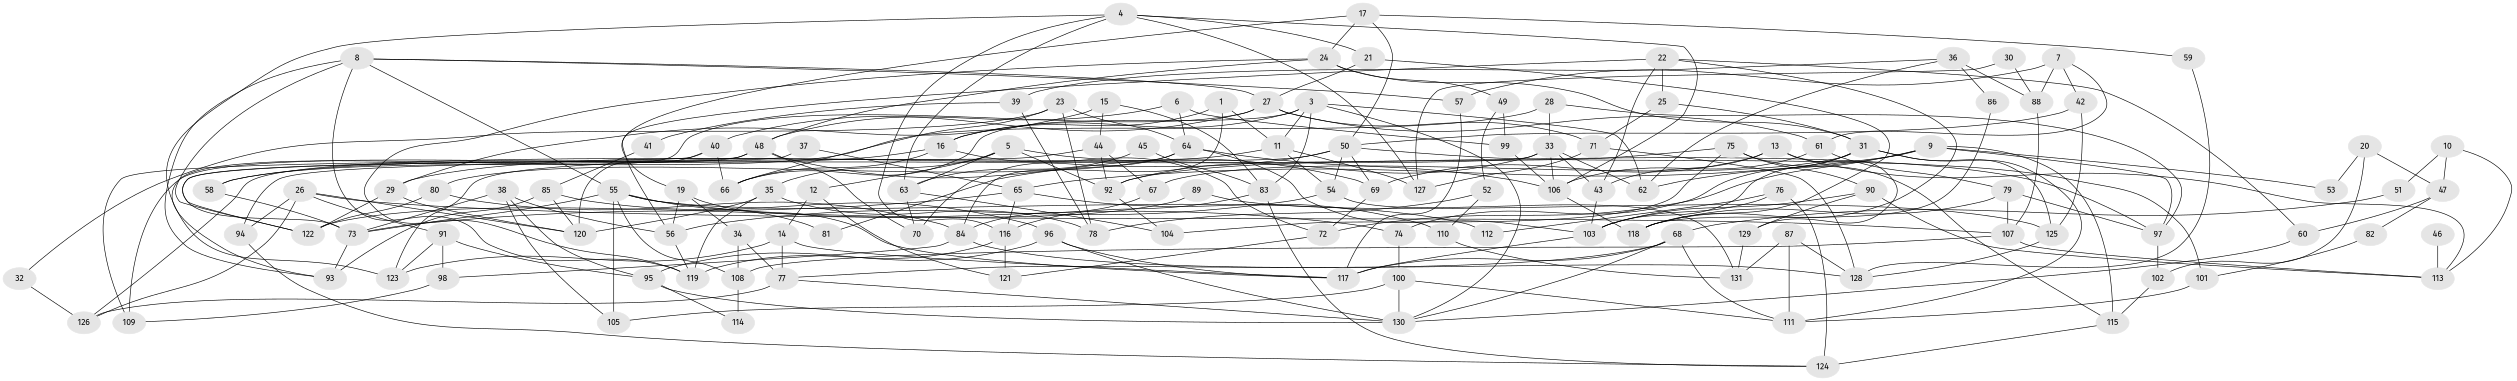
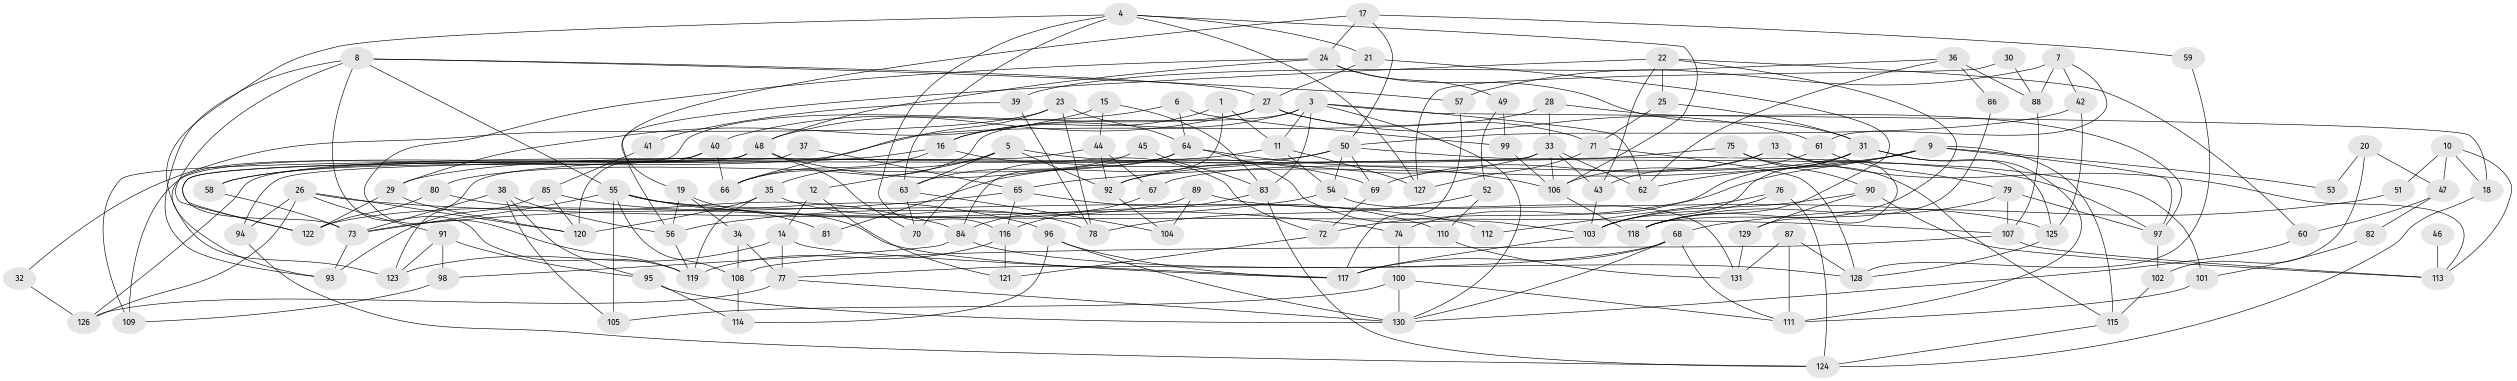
node "18": added
edge "75" -- "104": now "89" -- "104"
edge "96" -- "95": now "96" -- "114"
